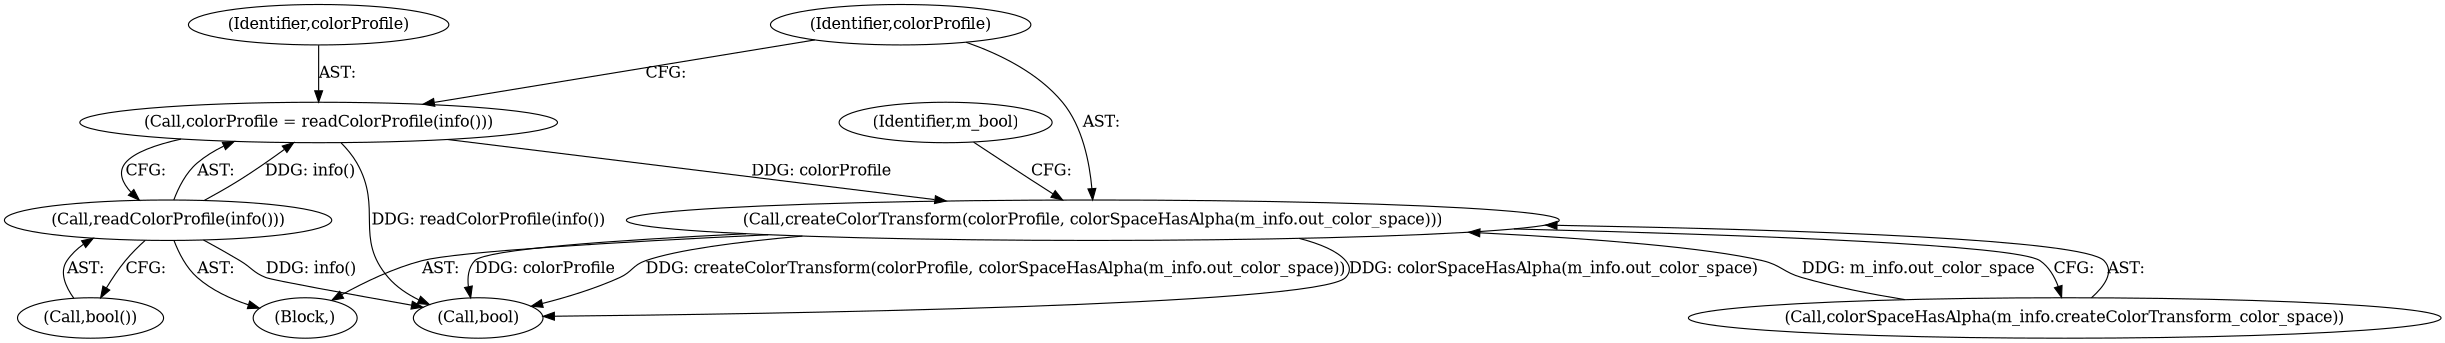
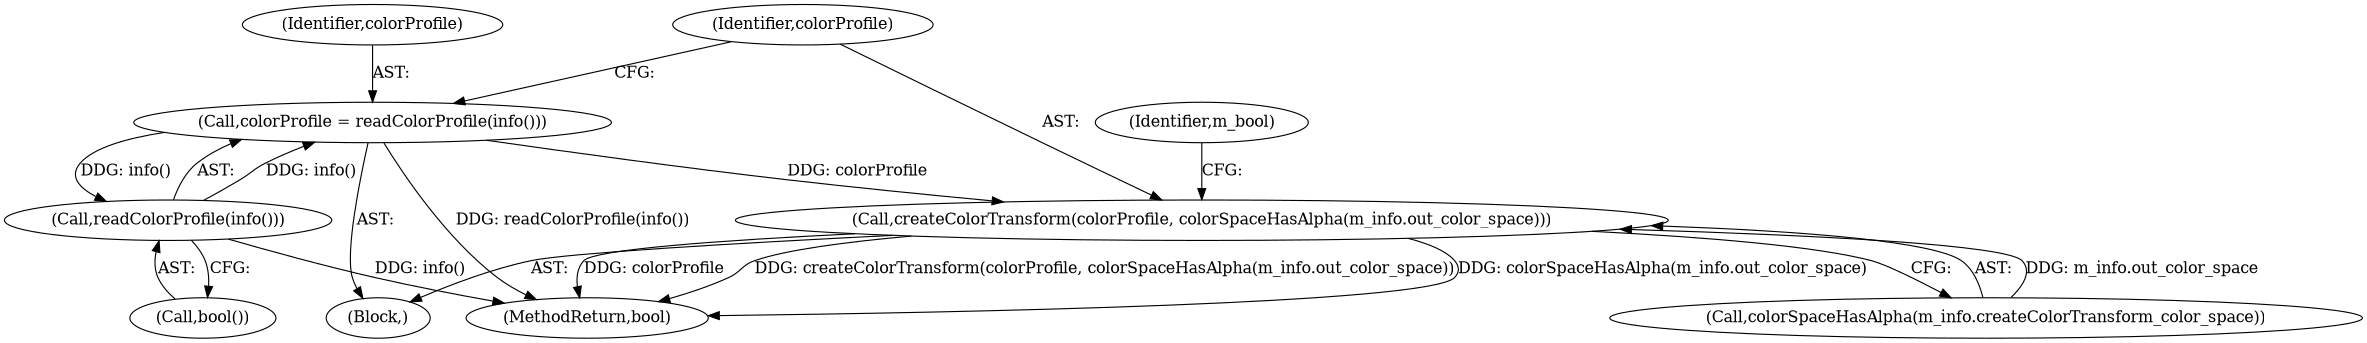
edge "(Call,colorProfile = readColorProfile(info()))" -> "(Call,readColorProfile(info()))": label "CFG: " -> "DDG: info()"
edge "(Call,readColorProfile(info()))" -> "(Block,)": now "(Call,colorProfile = readColorProfile(info()))" -> "(Block,)"
node "(Call,bool)": label "(Call,bool)" -> "(MethodReturn,bool)"
